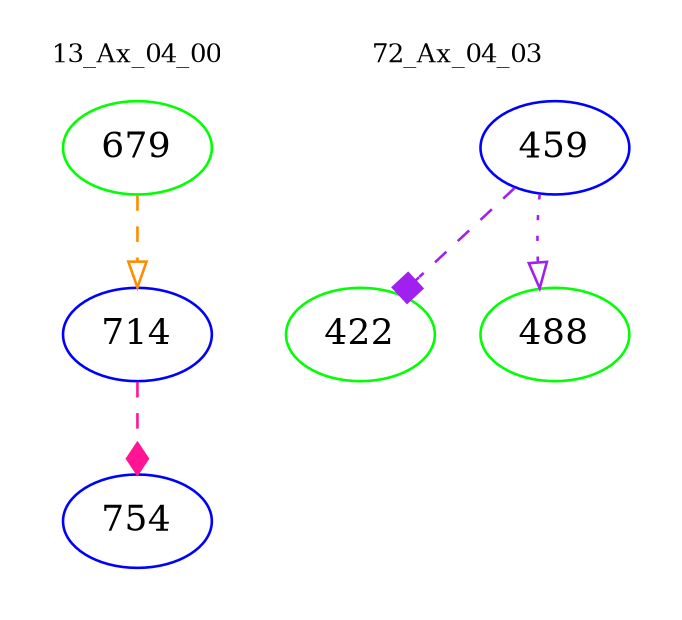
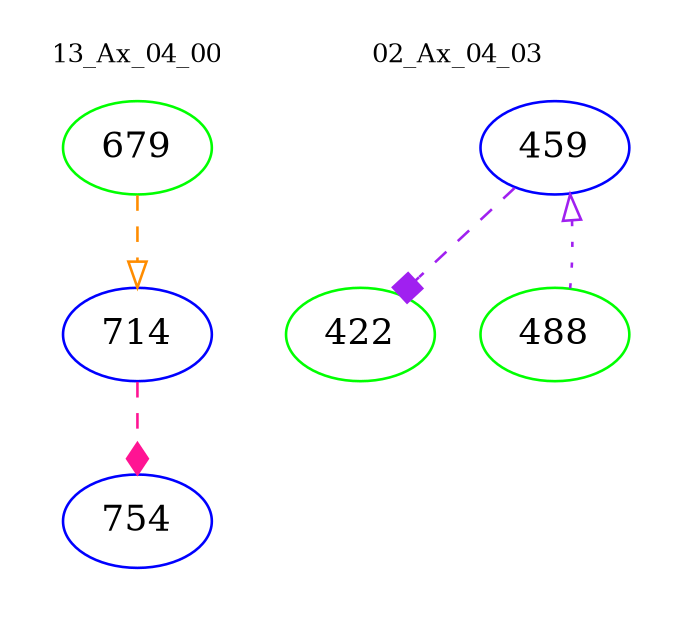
cluster "72_Ax_04_03": label "72_Ax_04_03" -> "02_Ax_04_03"
edge "459" -> "488": reversed
